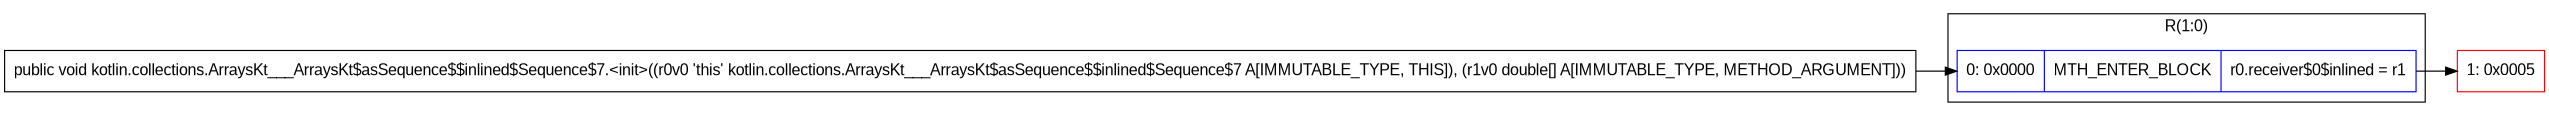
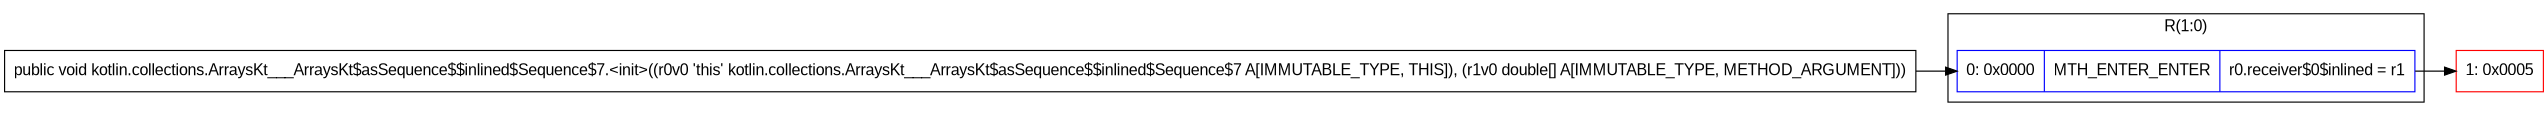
node "0: 0x0000": text "MTH_ENTER_BLOCK" -> "MTH_ENTER_ENTER"
